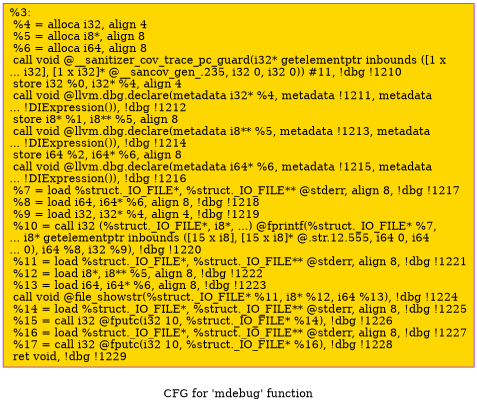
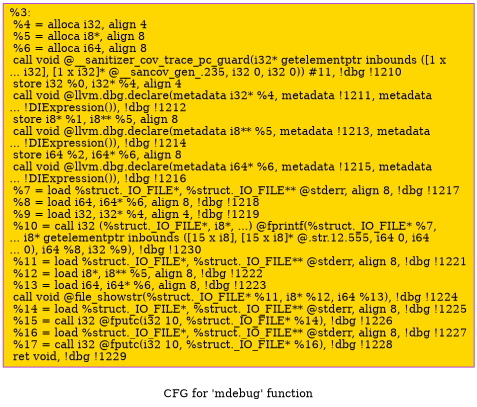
node "%3:": text "... 0), i64 %8, i32 %9), !dbg !1220" -> "... 0), i64 %8, i32 %9), !dbg !1230"
